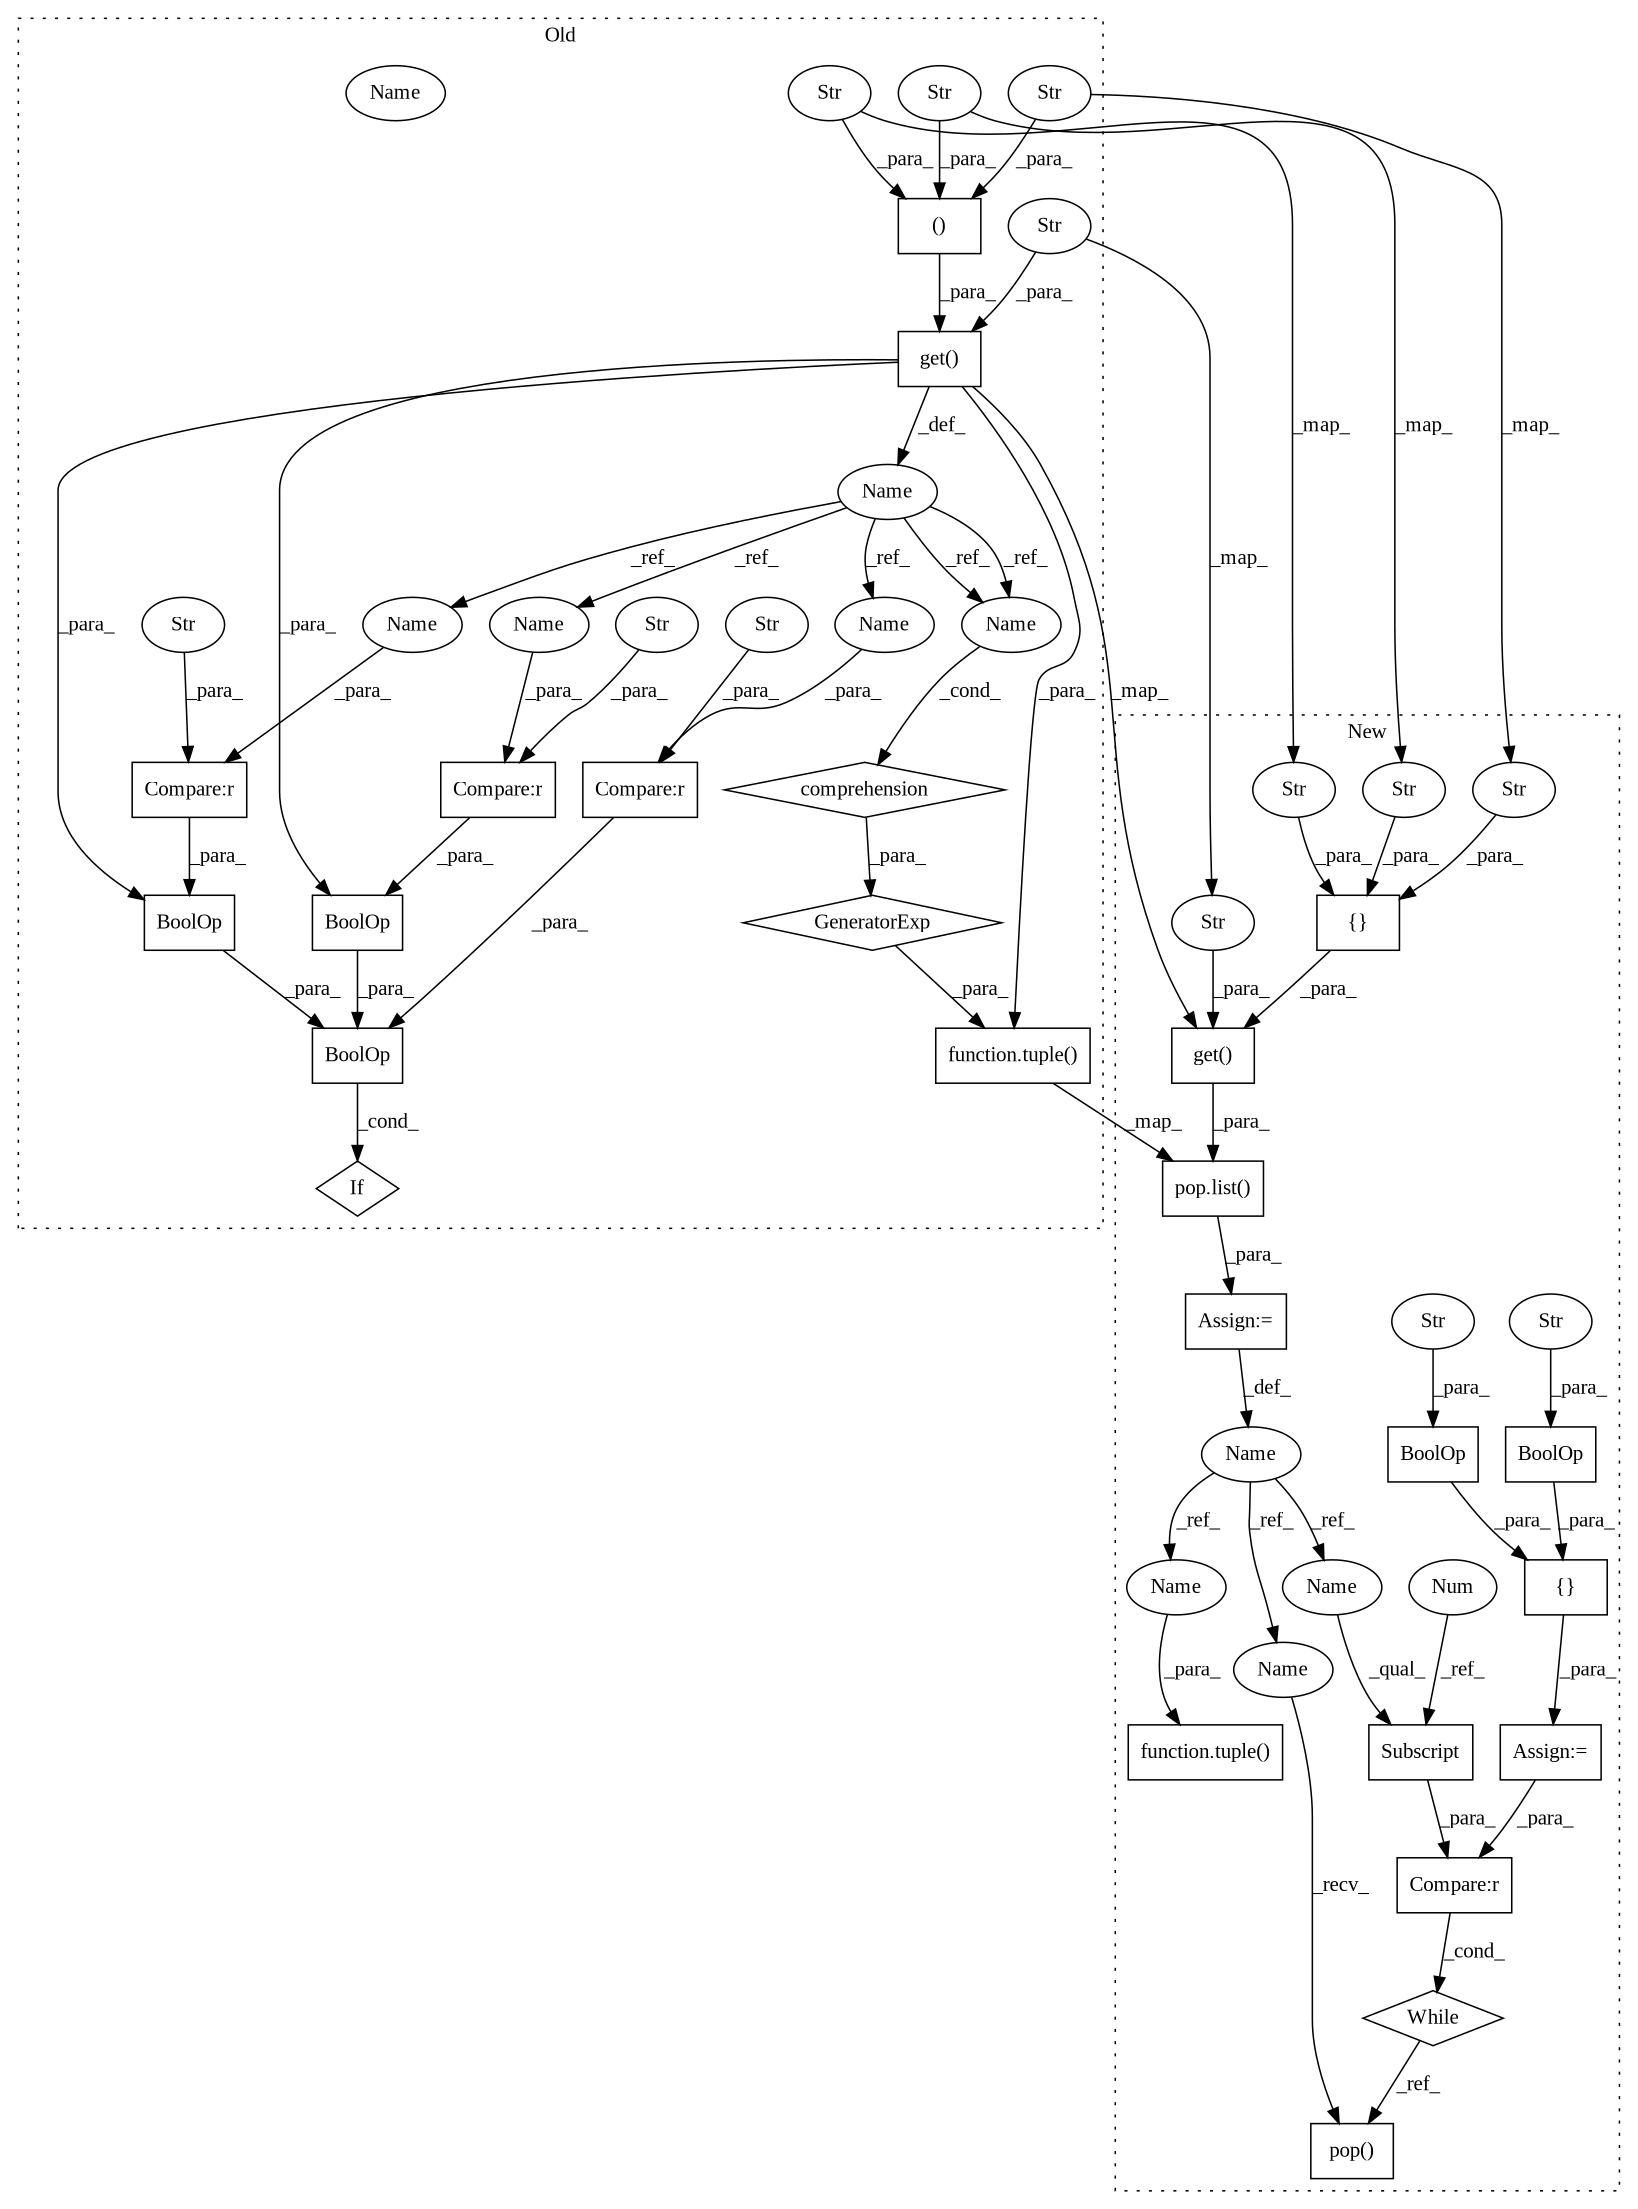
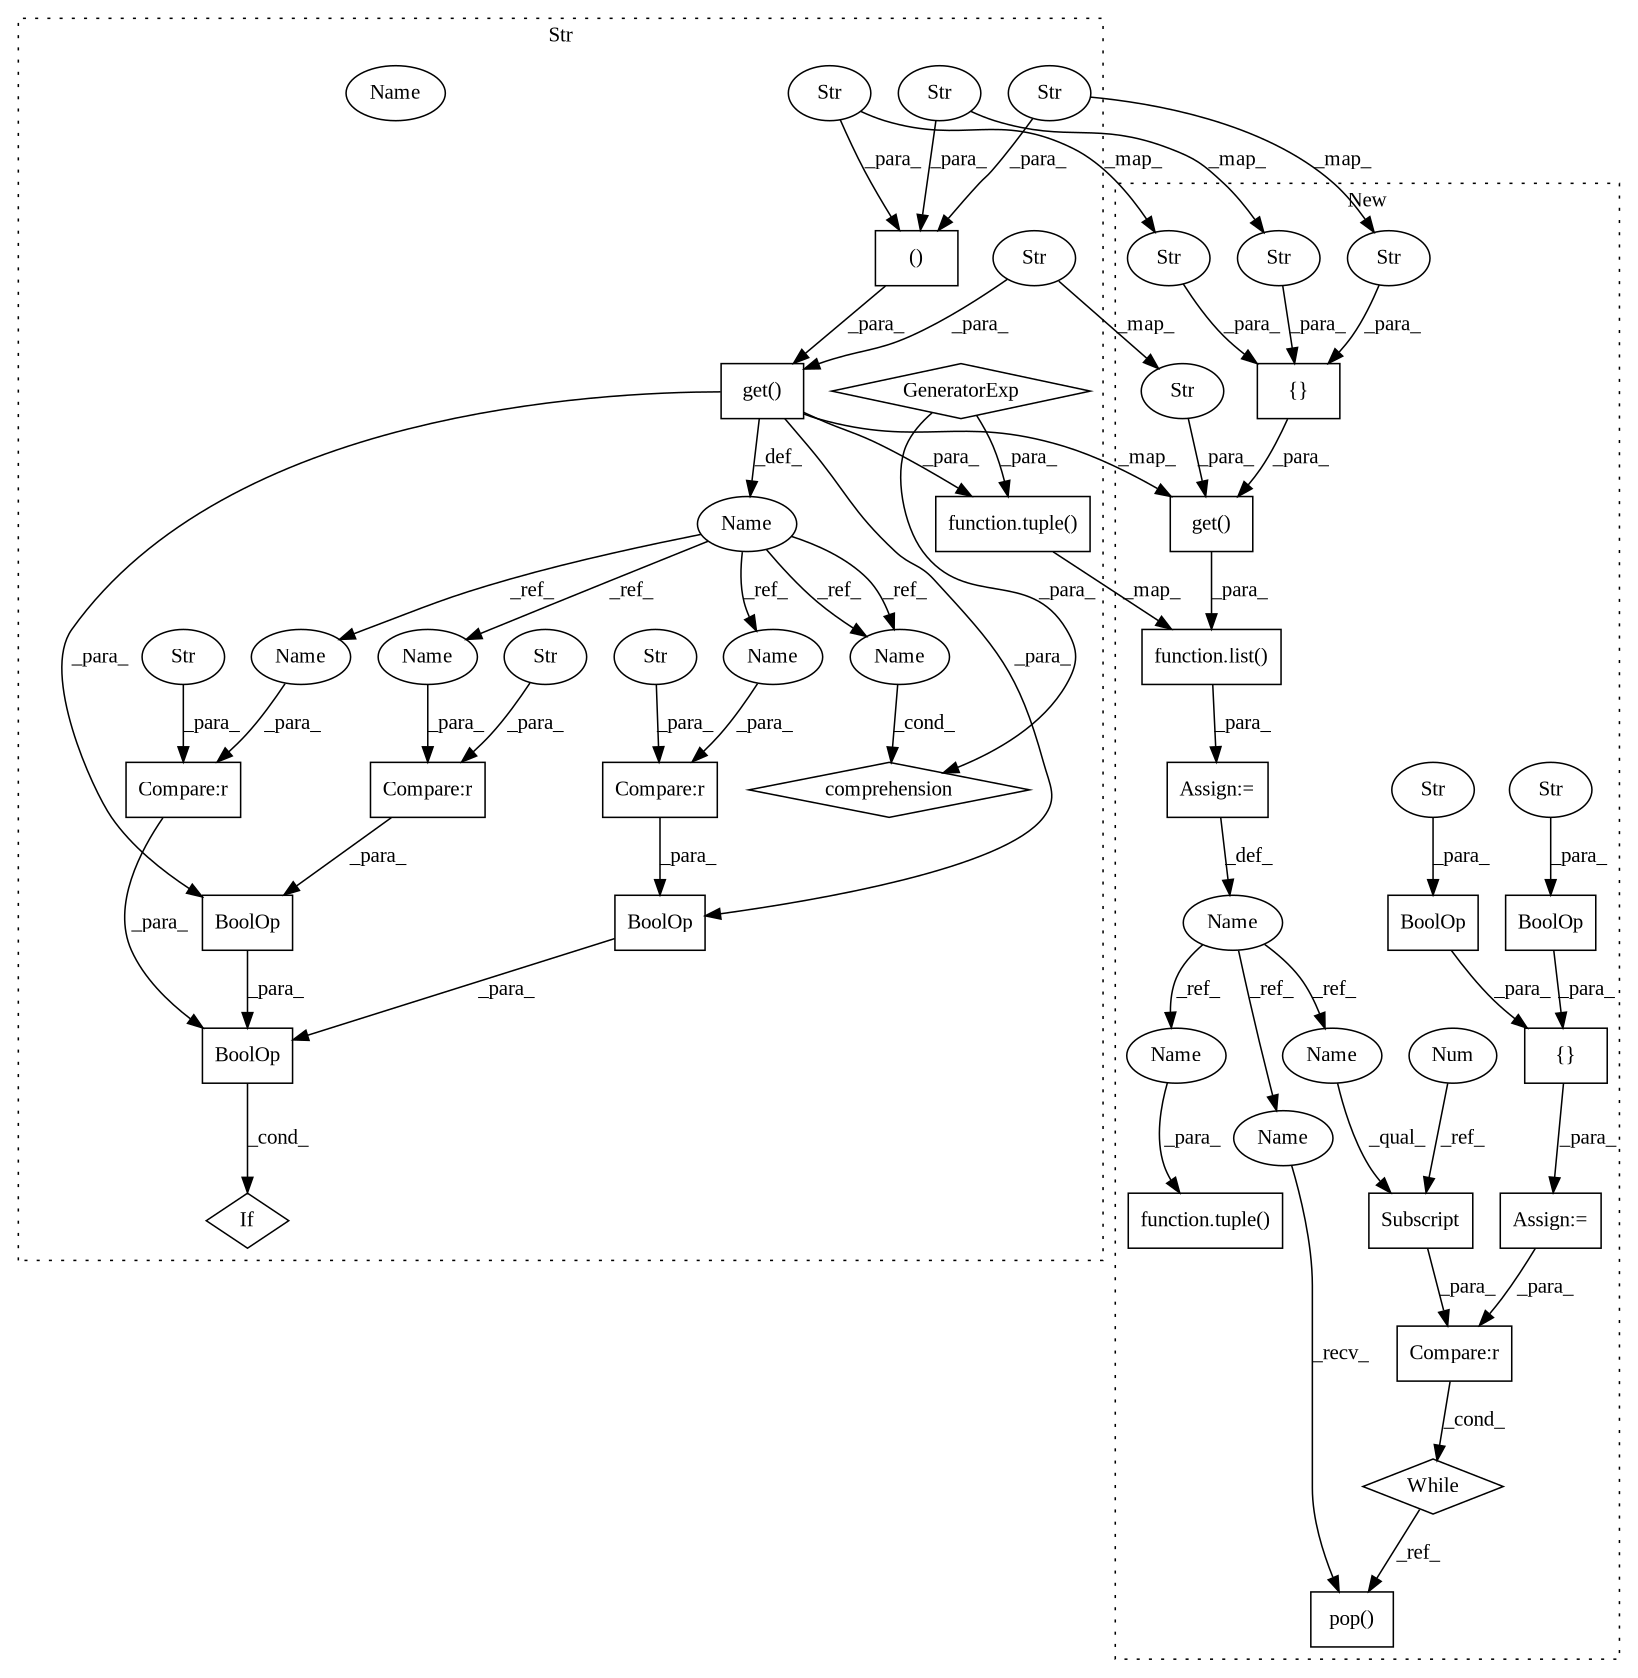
cluster "Old": label "Old" -> "Str"
edge "comprehension" -> "GeneratorExp": reversed
node "pop.list()": label "pop.list()" -> "function.list()"
